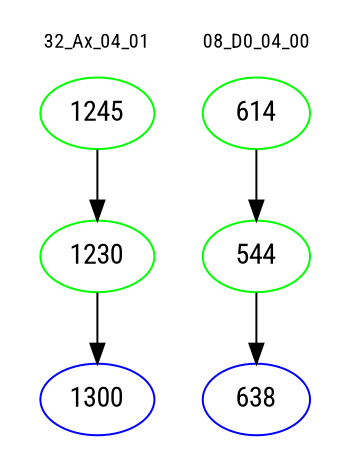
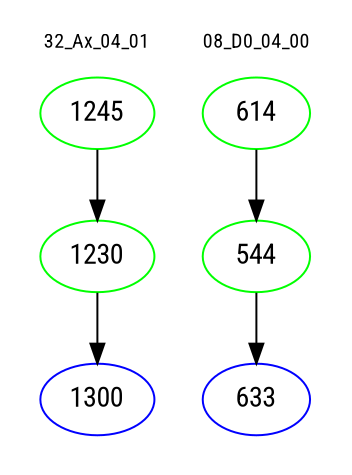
node "638": label "638" -> "633"
